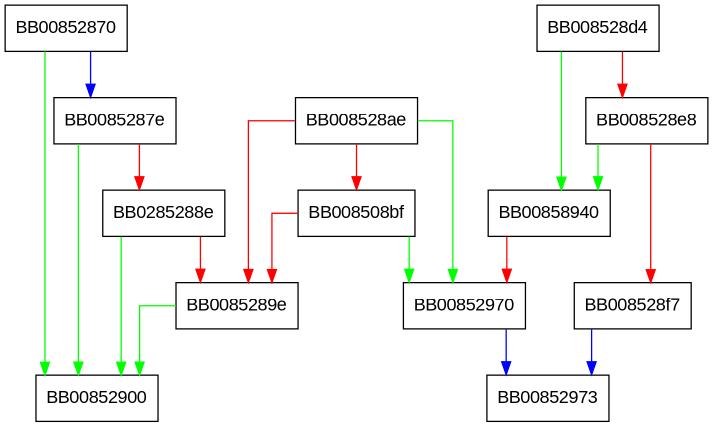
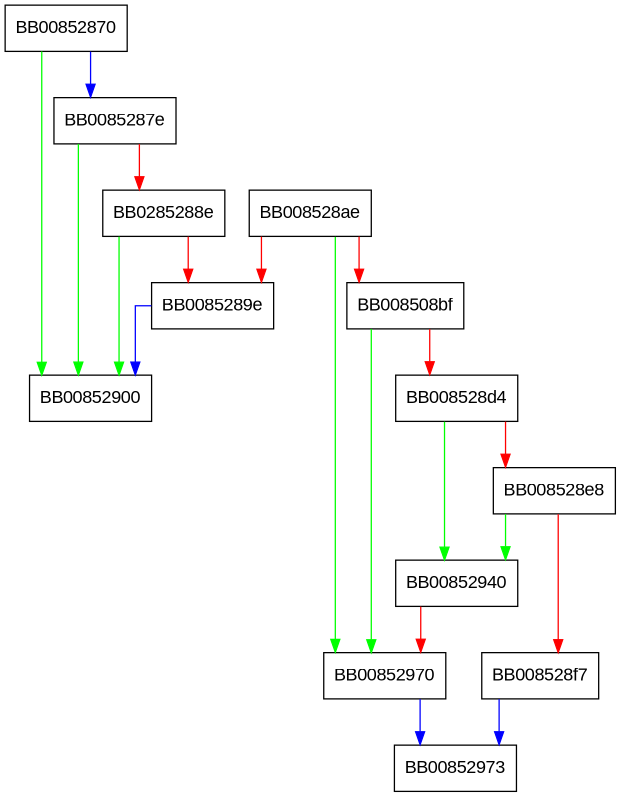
node "BB00858940": label "BB00858940" -> "BB00852940"
edge "BB008508bf" -> "BB0085289e": now "BB008508bf" -> "BB008528d4"
edge "BB0085289e" -> "BB00852900": color green -> blue
